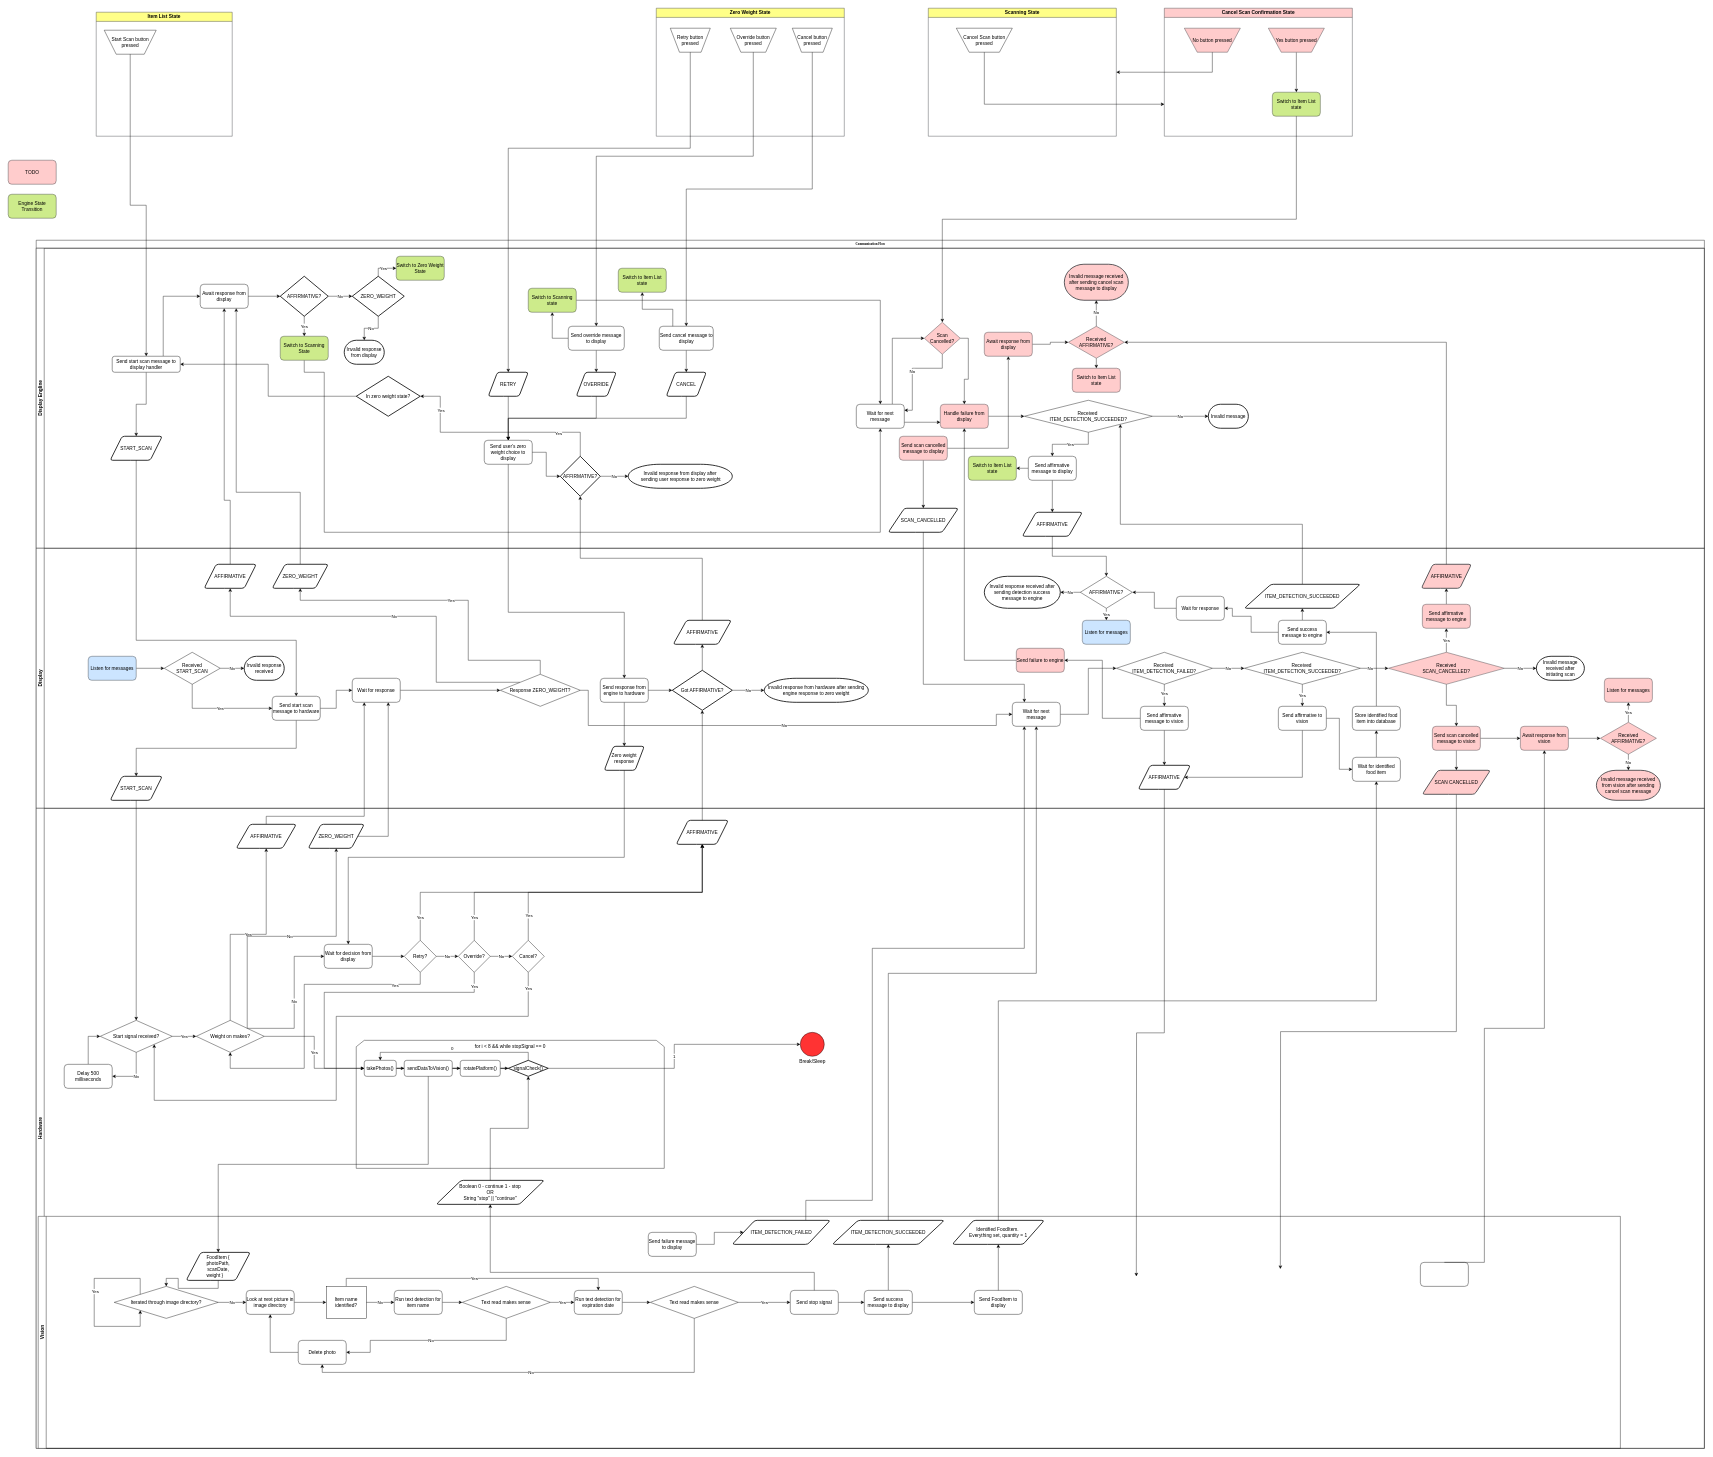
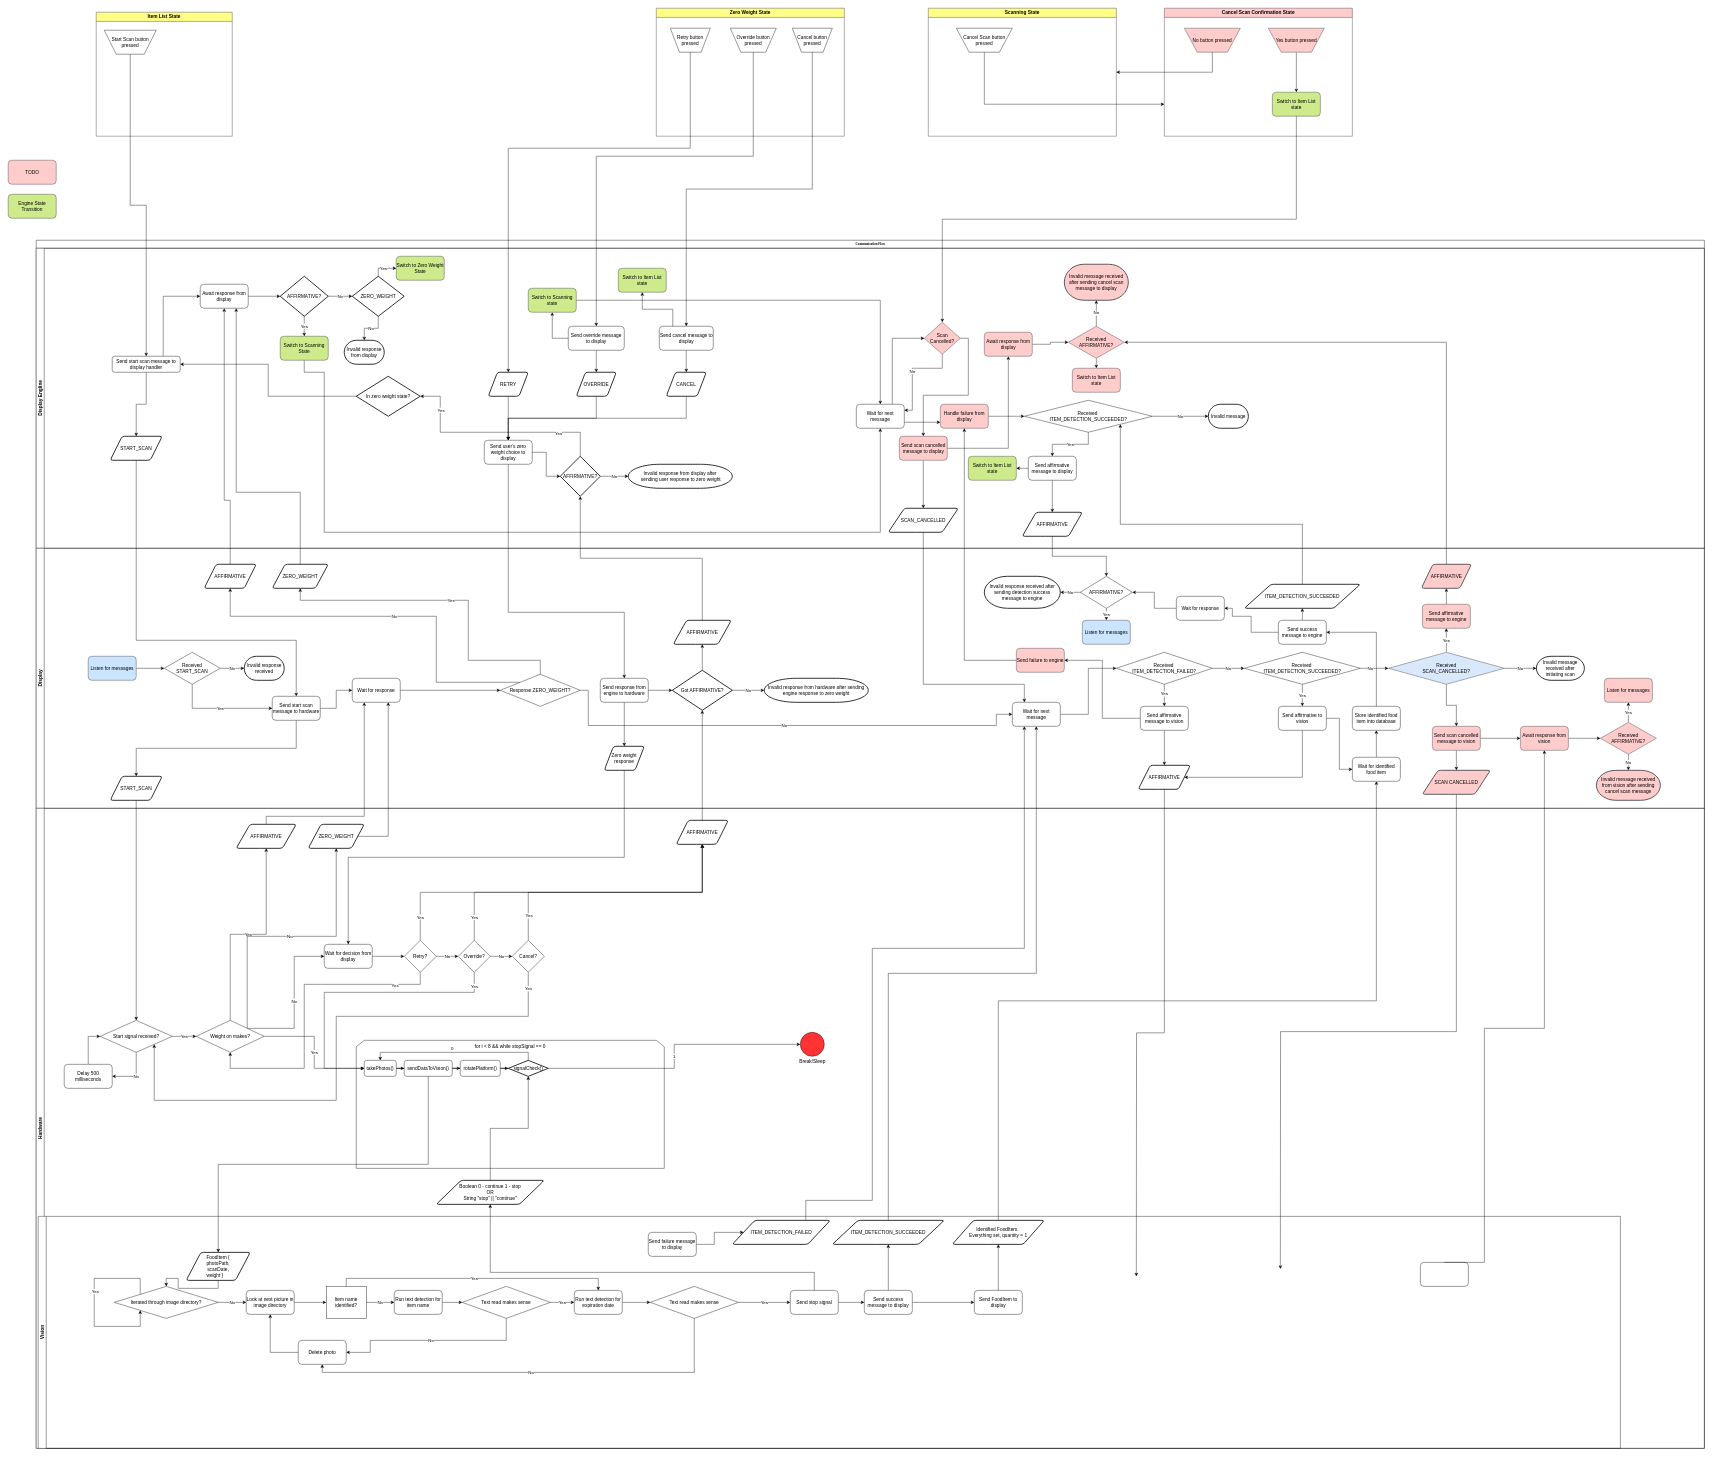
edge "Scan Cancelled?" -> "Handle failure from display": now "Scan Cancelled?" -> "Send scan cancelled message to display"
node "Received SCAN_CANCELLED?": fillcolor #ffcccc -> #dae8fc
